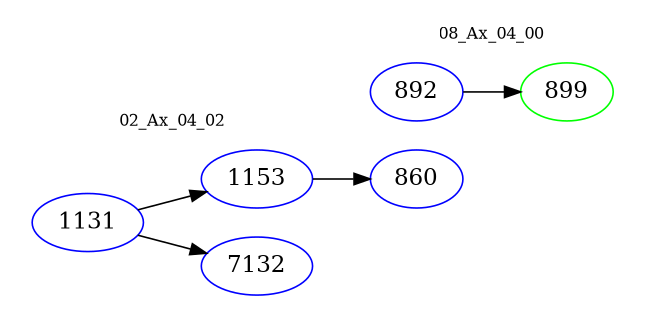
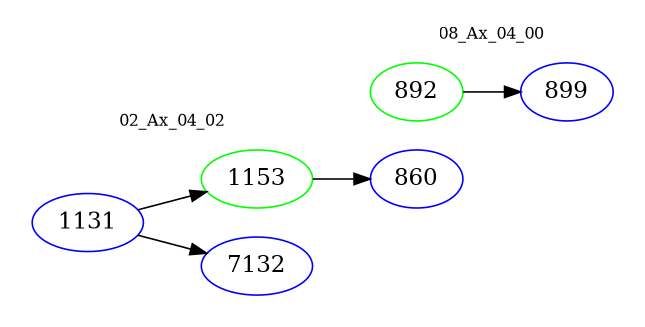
node "892": color blue -> green
node "899": color green -> blue
node "1153": color blue -> green
